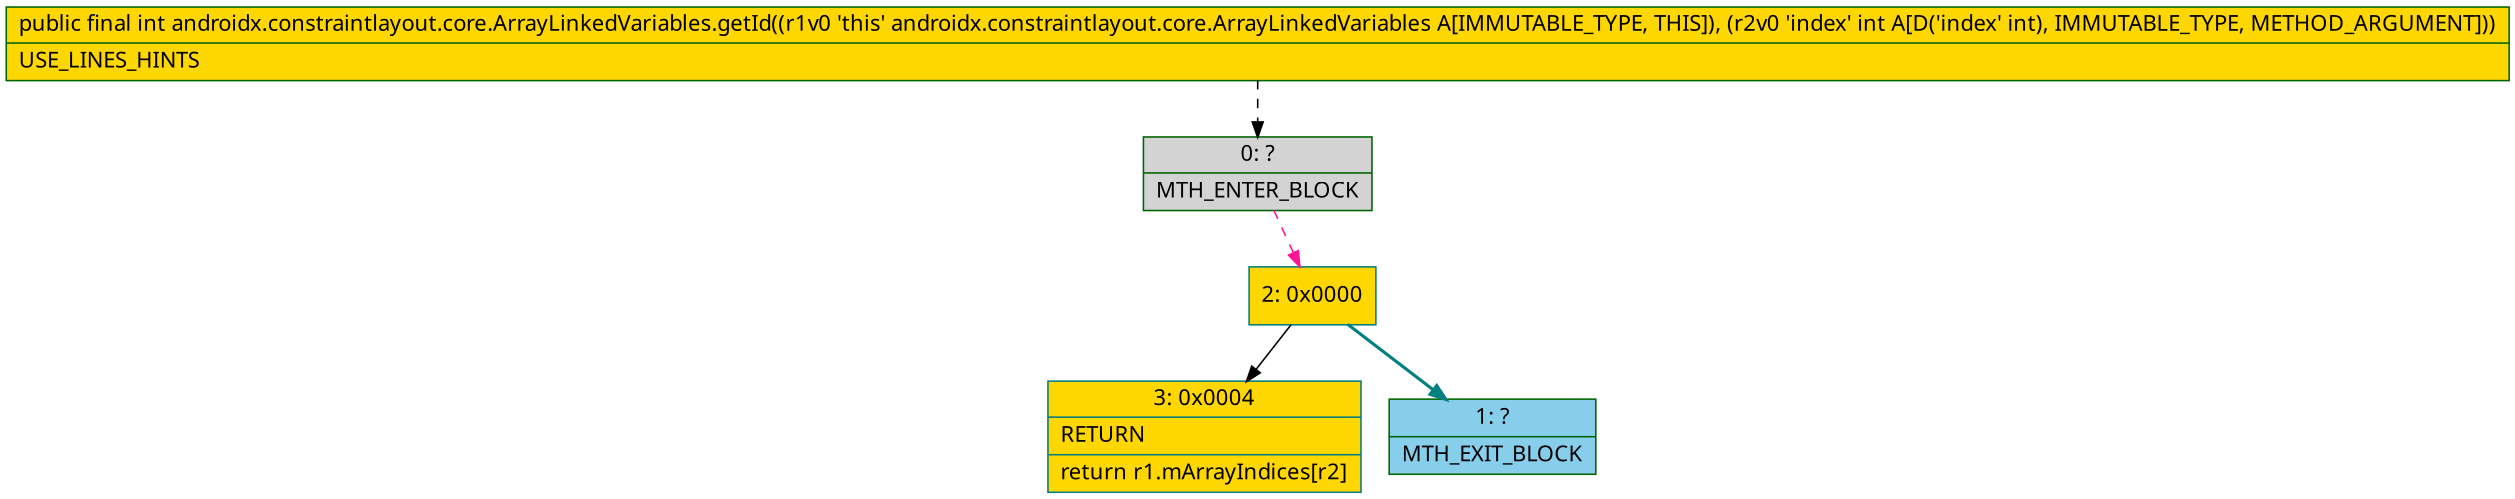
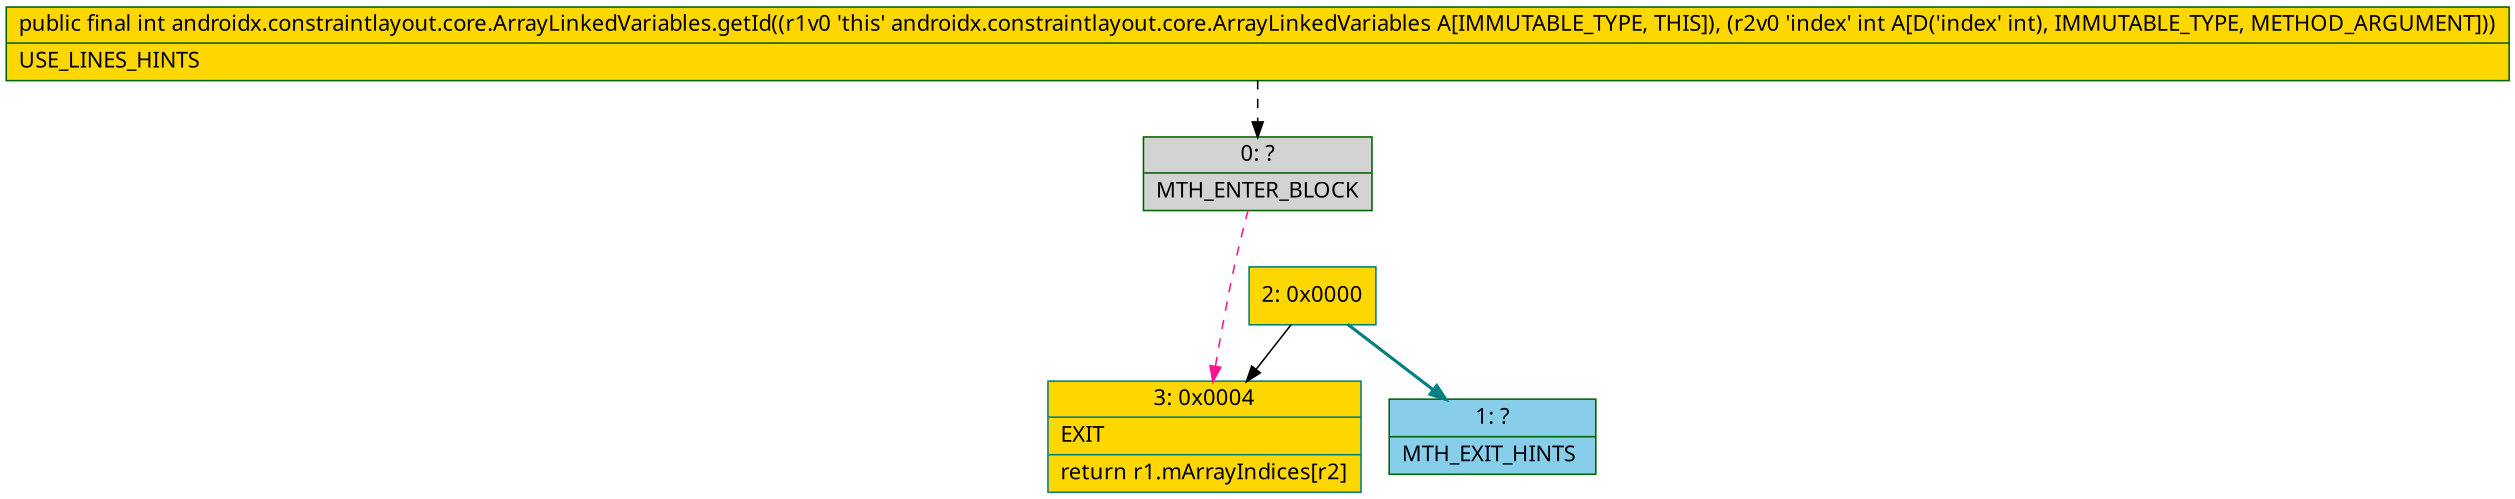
edge "0: ?" -> "2: 0x0000": now "0: ?" -> "3: 0x0004"
node "3: 0x0004": text "RETURN" -> "EXIT"
node "1: ?": text "MTH_EXIT_BLOCK" -> "MTH_EXIT_HINTS"
